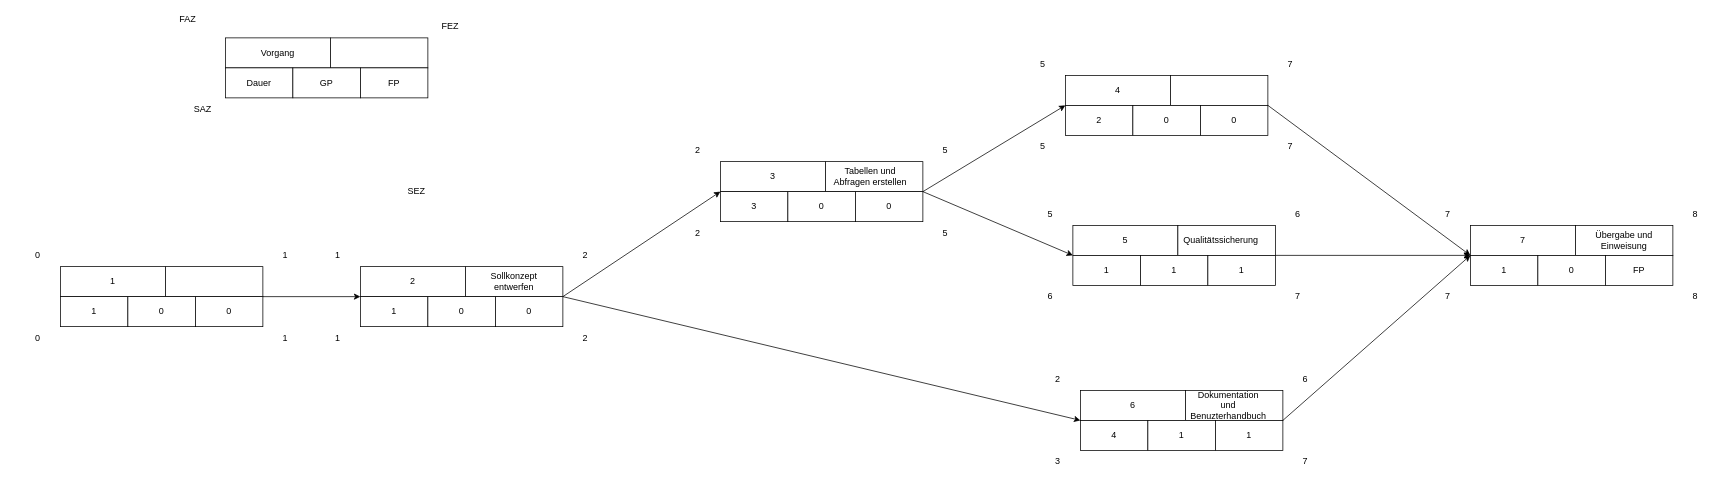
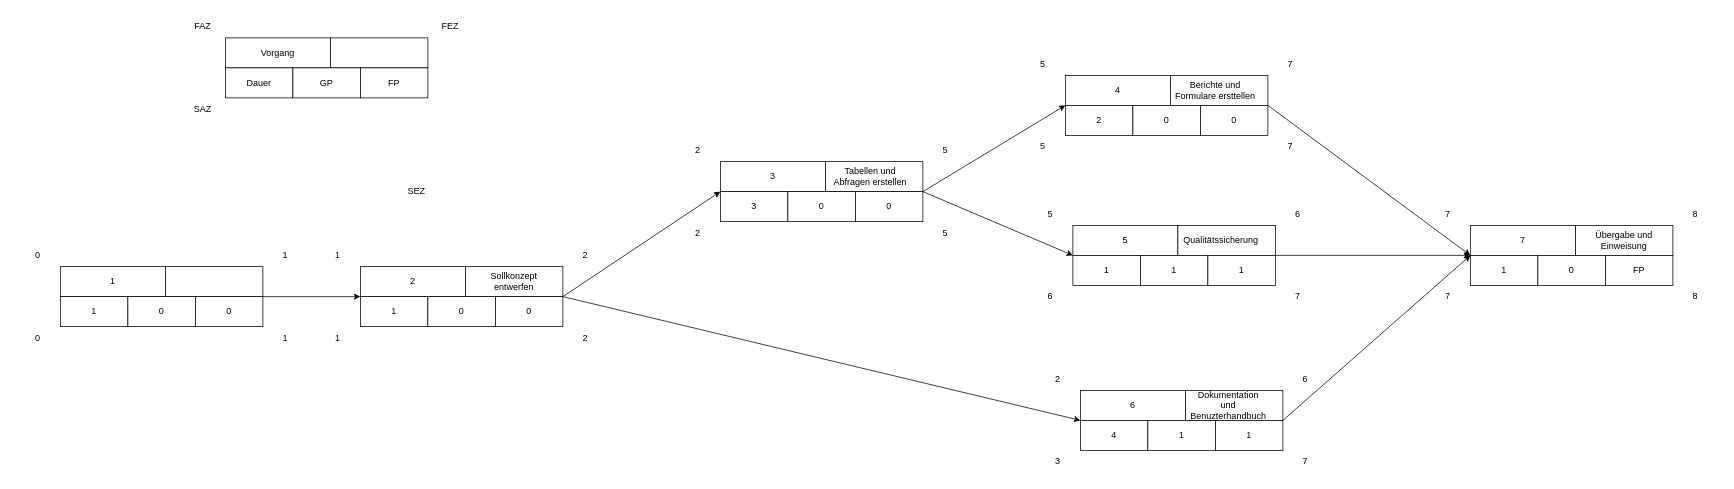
node "FAZ": moved (188, 19) -> (203, 27)
node "Berichte und Formulare ersttellen": added
